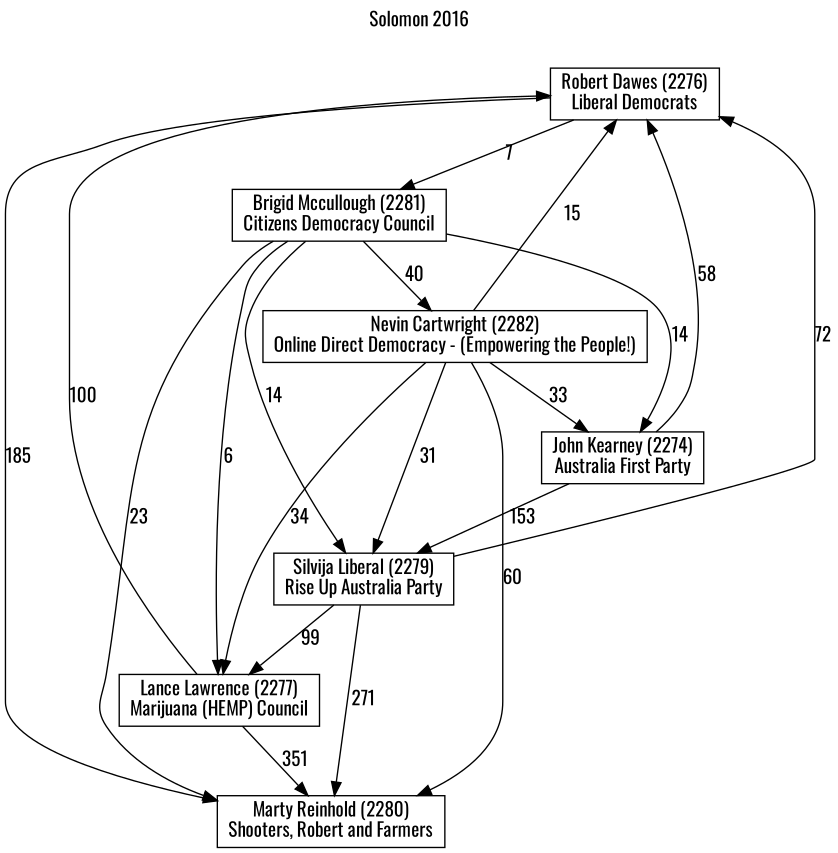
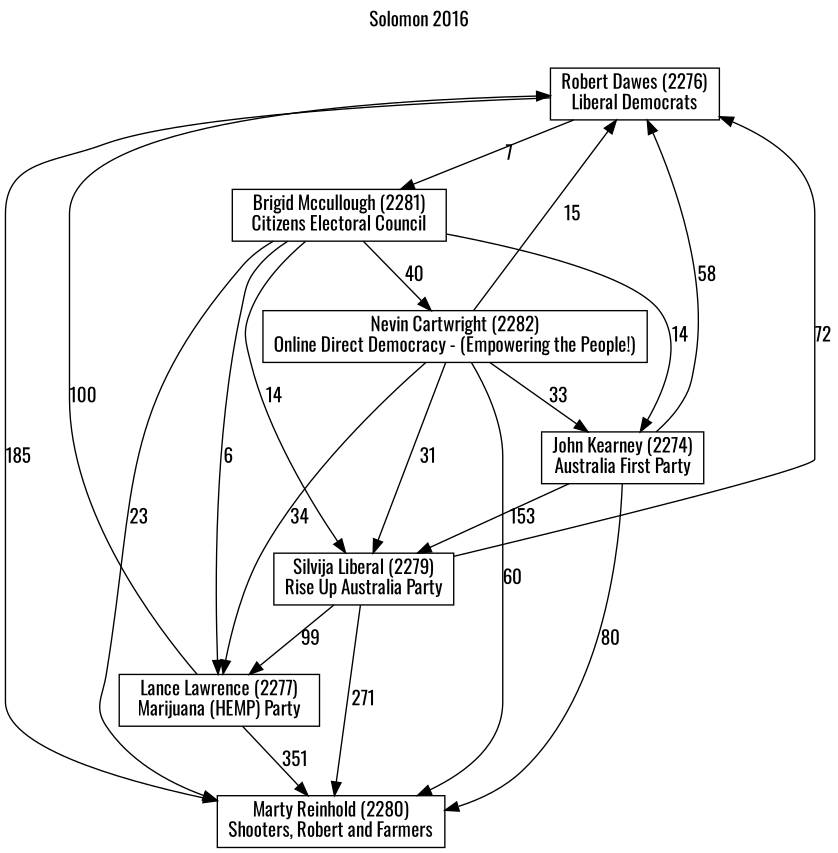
node "Brigid Mccullough (2281) Citizens Democracy Council": label "Brigid Mccullough (2281) Citizens Democracy Council" -> "Brigid Mccullough (2281) Citizens Electoral Council"
edge "John Kearney (2274) Australia First Party" -> "Marty Reinhold (2280) Shooters, Robert and Farmers": added, label "80"
node "Lance Lawrence (2277) Marijuana (HEMP) Council": label "Lance Lawrence (2277) Marijuana (HEMP) Council" -> "Lance Lawrence (2277) Marijuana (HEMP) Party"
